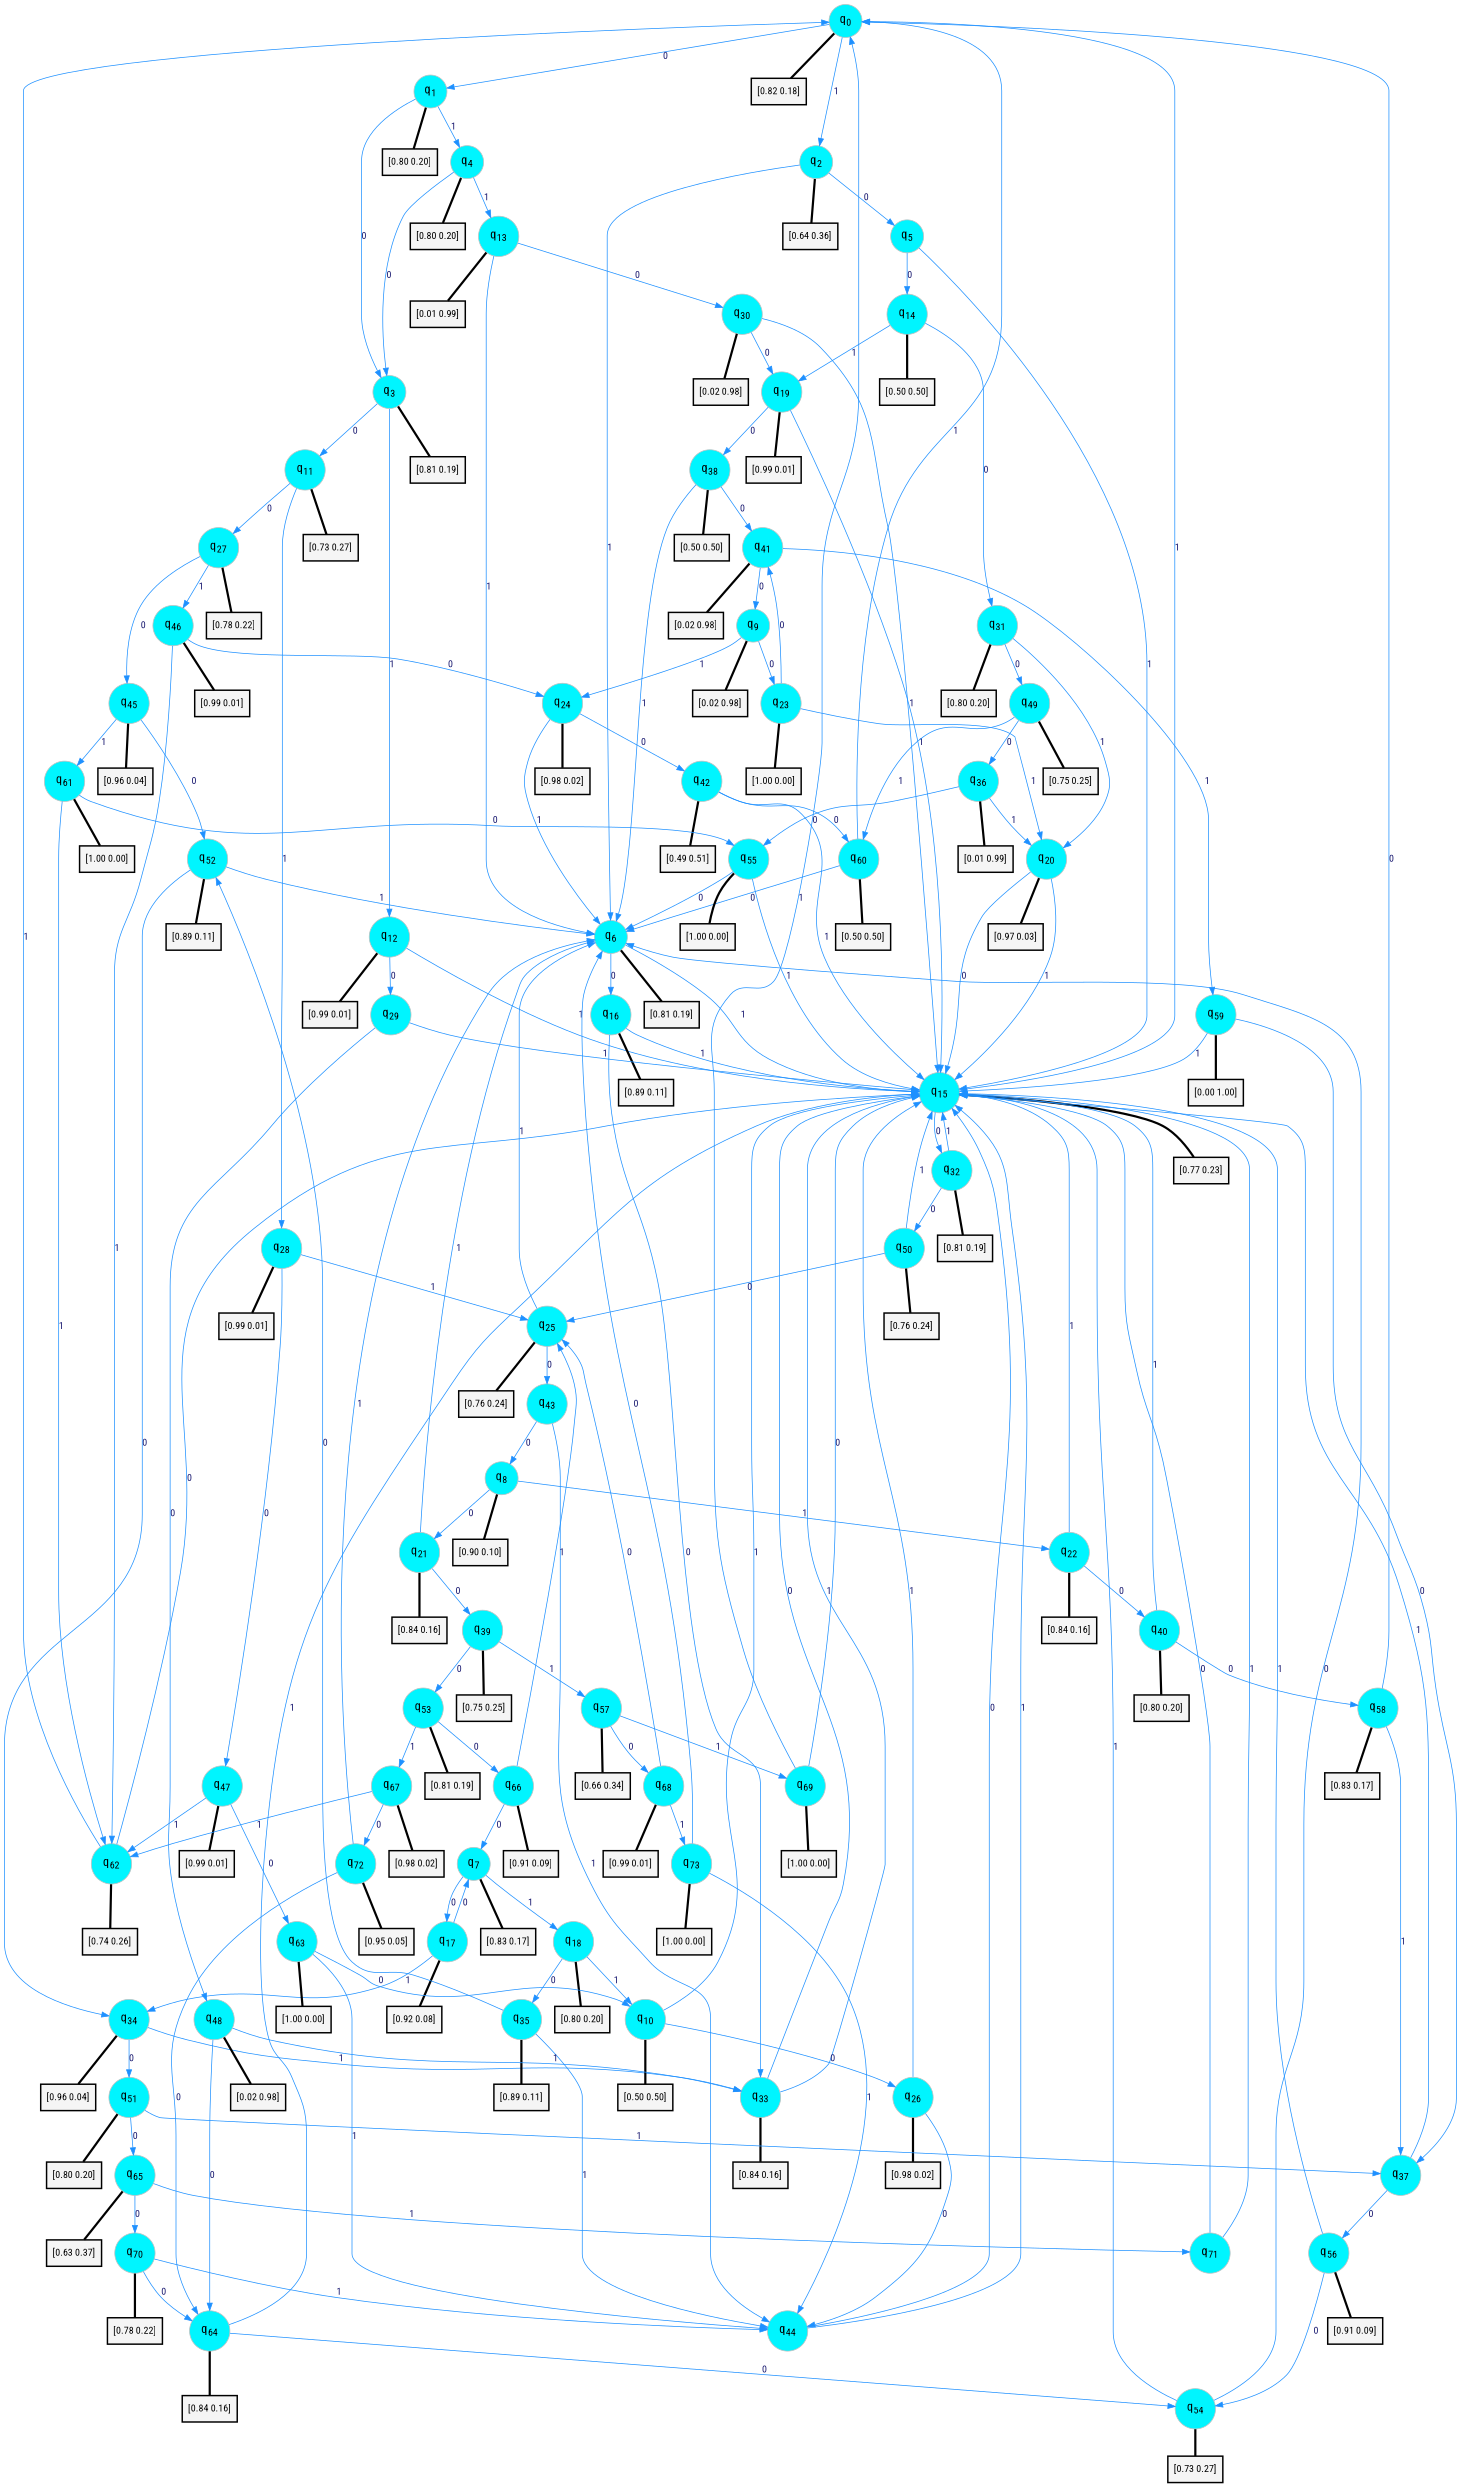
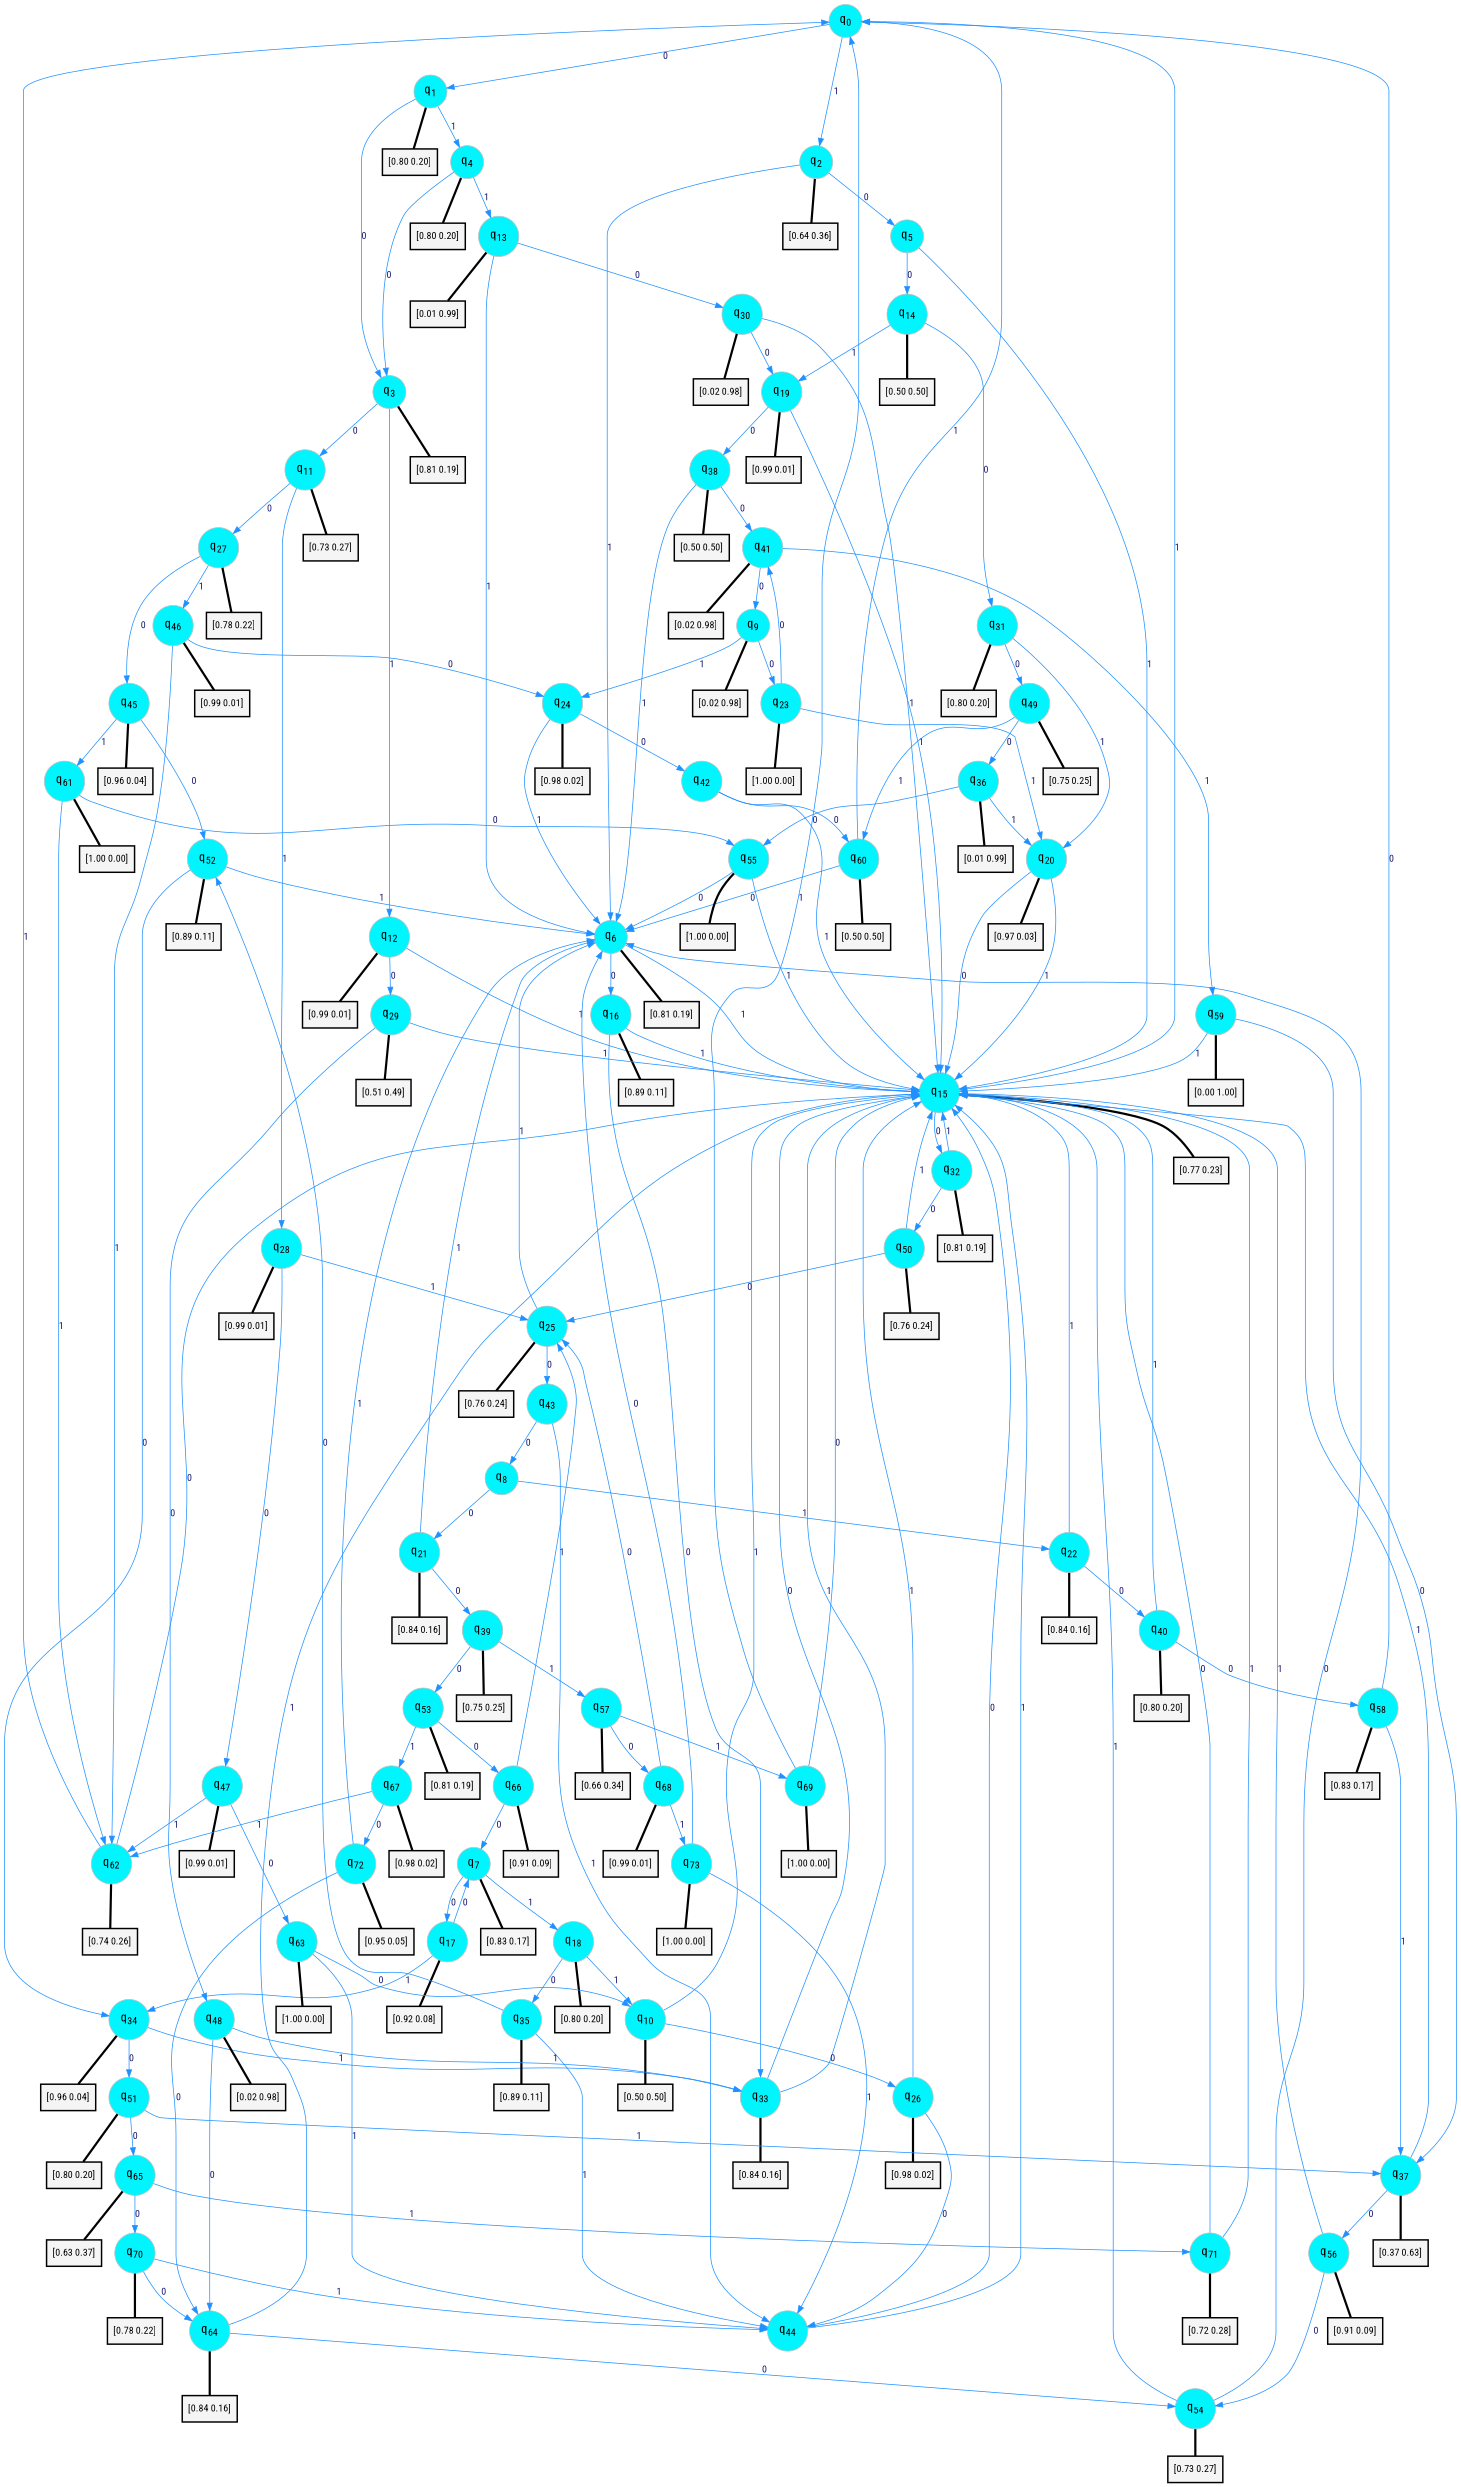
node "[0.82 0.18]": removed
node "[0.49 0.51]": removed
node "[0.51 0.49]": added
node "[0.90 0.10]": removed
node "[0.37 0.63]": added
node "[0.72 0.28]": added
